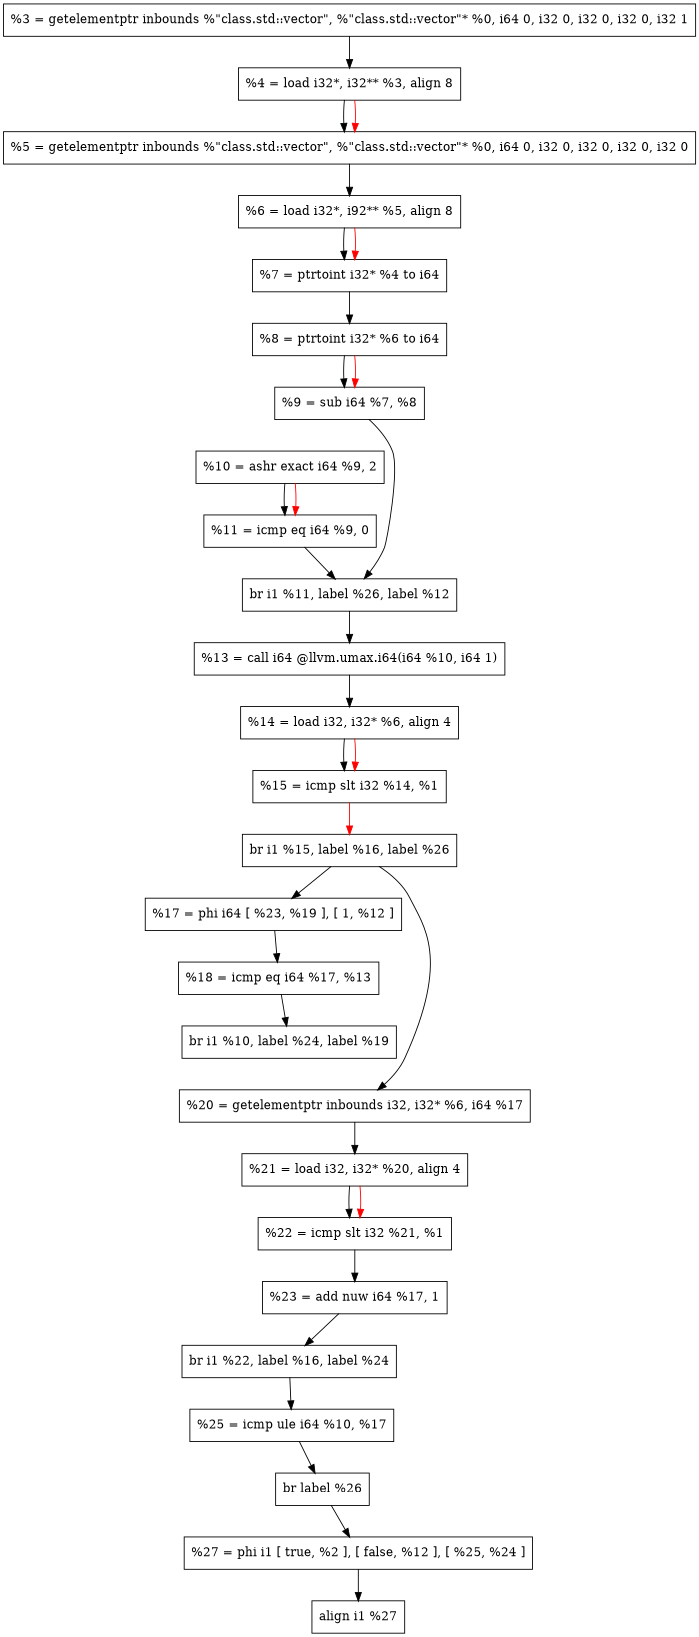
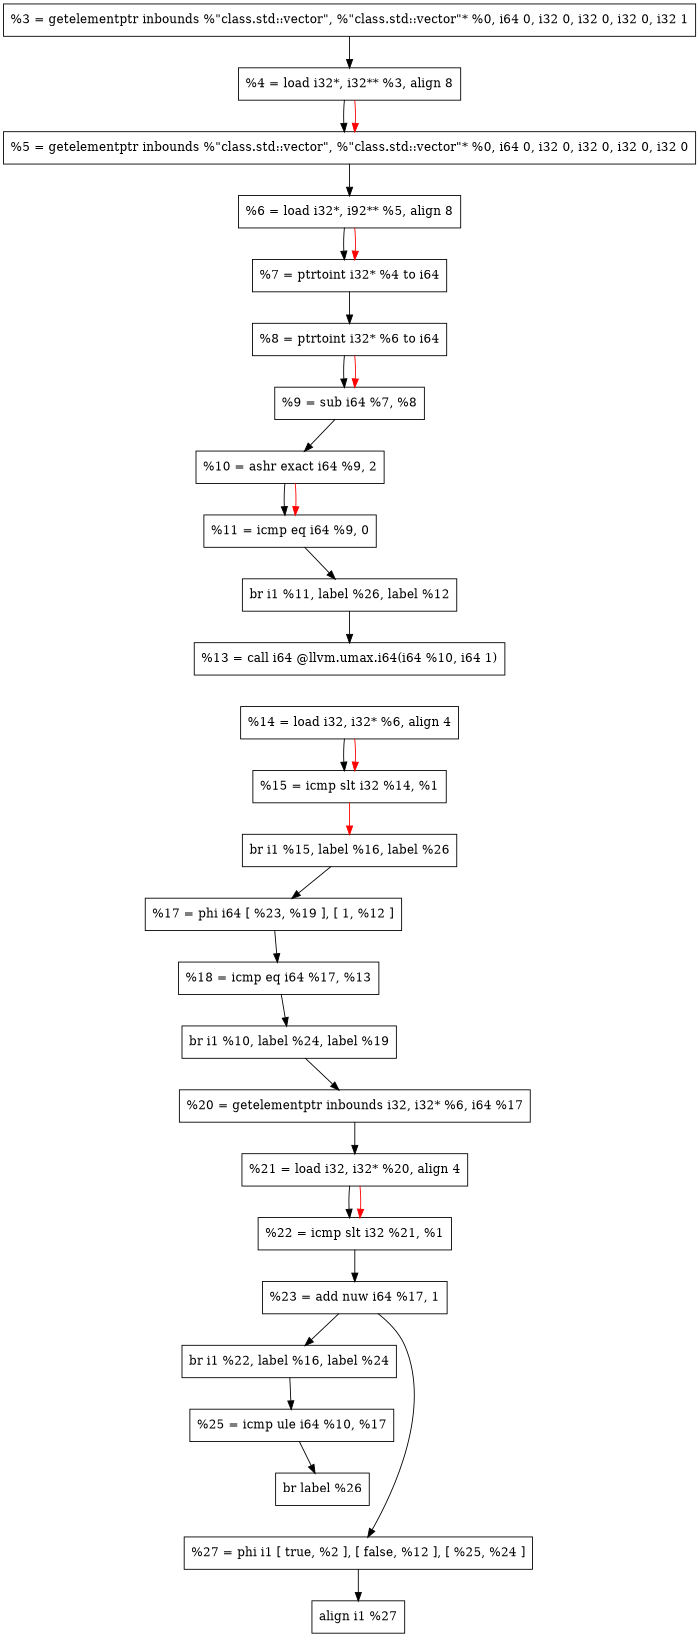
edge "%9 = sub i64 %7, %8" -> "br i1 %11, label %26, label %12": now "%9 = sub i64 %7, %8" -> "%10 = ashr exact i64 %9, 2"
edge "%13 = call i64 @llvm.umax.i64(i64 %10, i64 1)" -> "%14 = load i32, i32* %6, align 4": removed
edge "br i1 %15, label %16, label %26" -> "%20 = getelementptr inbounds i32, i32* %6, i64 %17": now "br i1 %10, label %24, label %19" -> "%20 = getelementptr inbounds i32, i32* %6, i64 %17"
edge "br label %26" -> "%27 = phi i1 [ true, %2 ], [ false, %12 ], [ %25, %24 ]": now "%23 = add nuw i64 %17, 1" -> "%27 = phi i1 [ true, %2 ], [ false, %12 ], [ %25, %24 ]"
